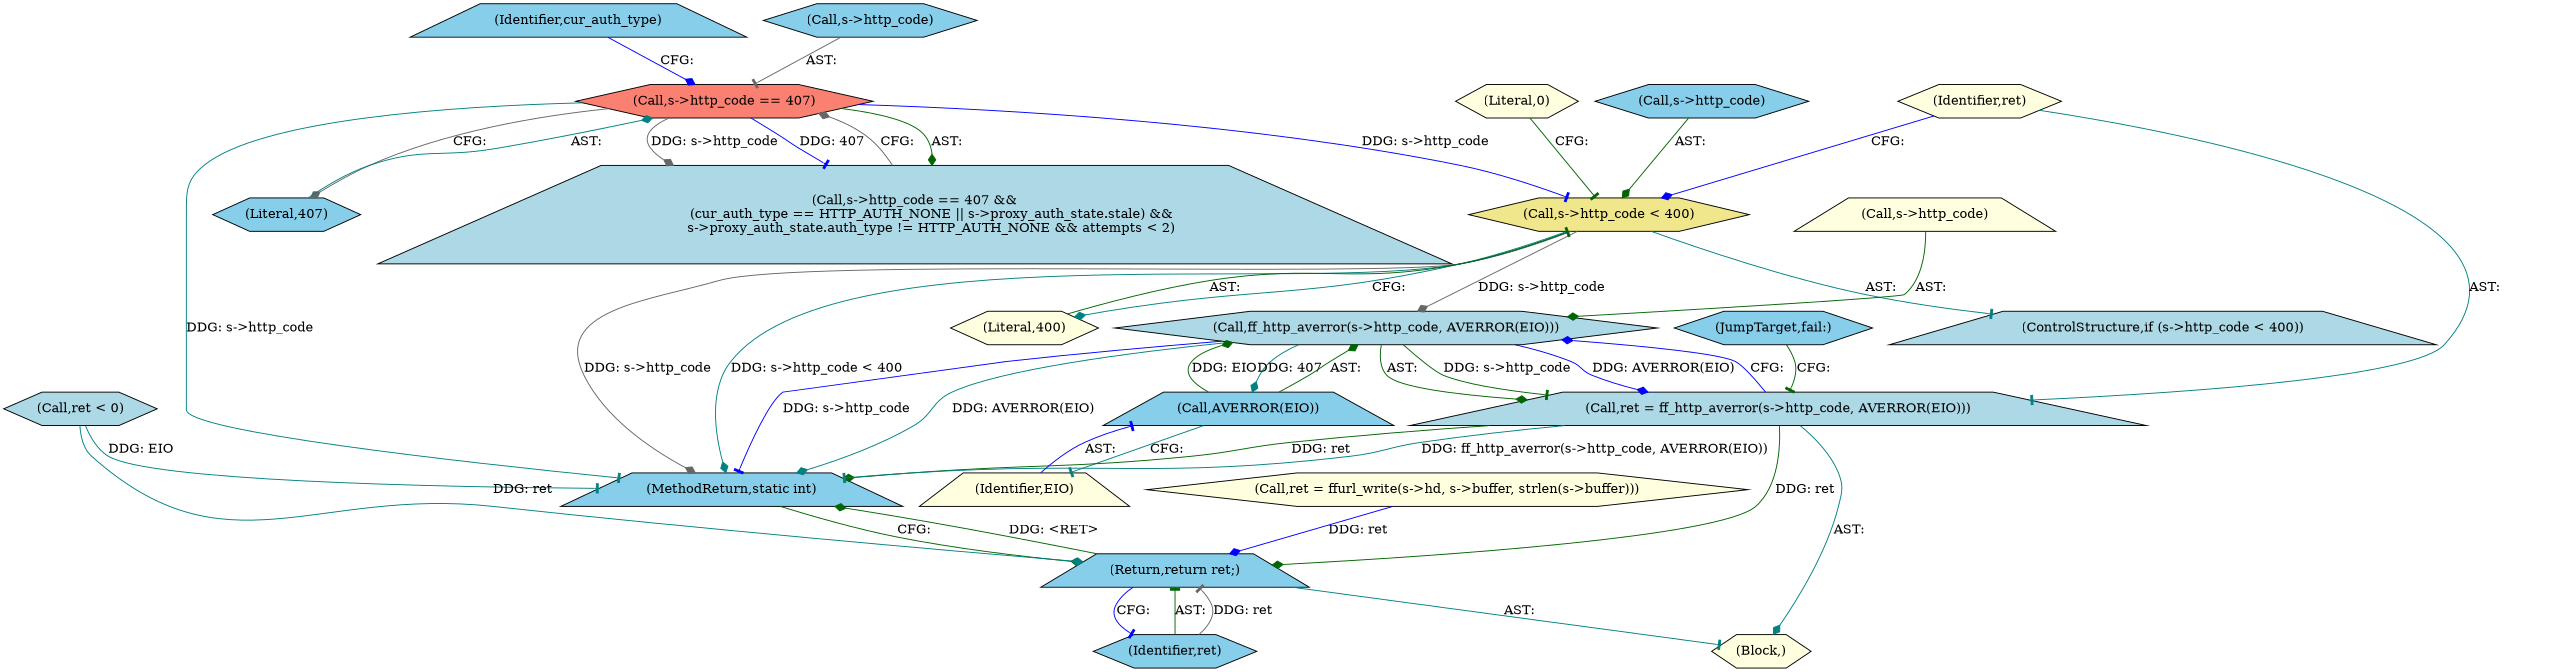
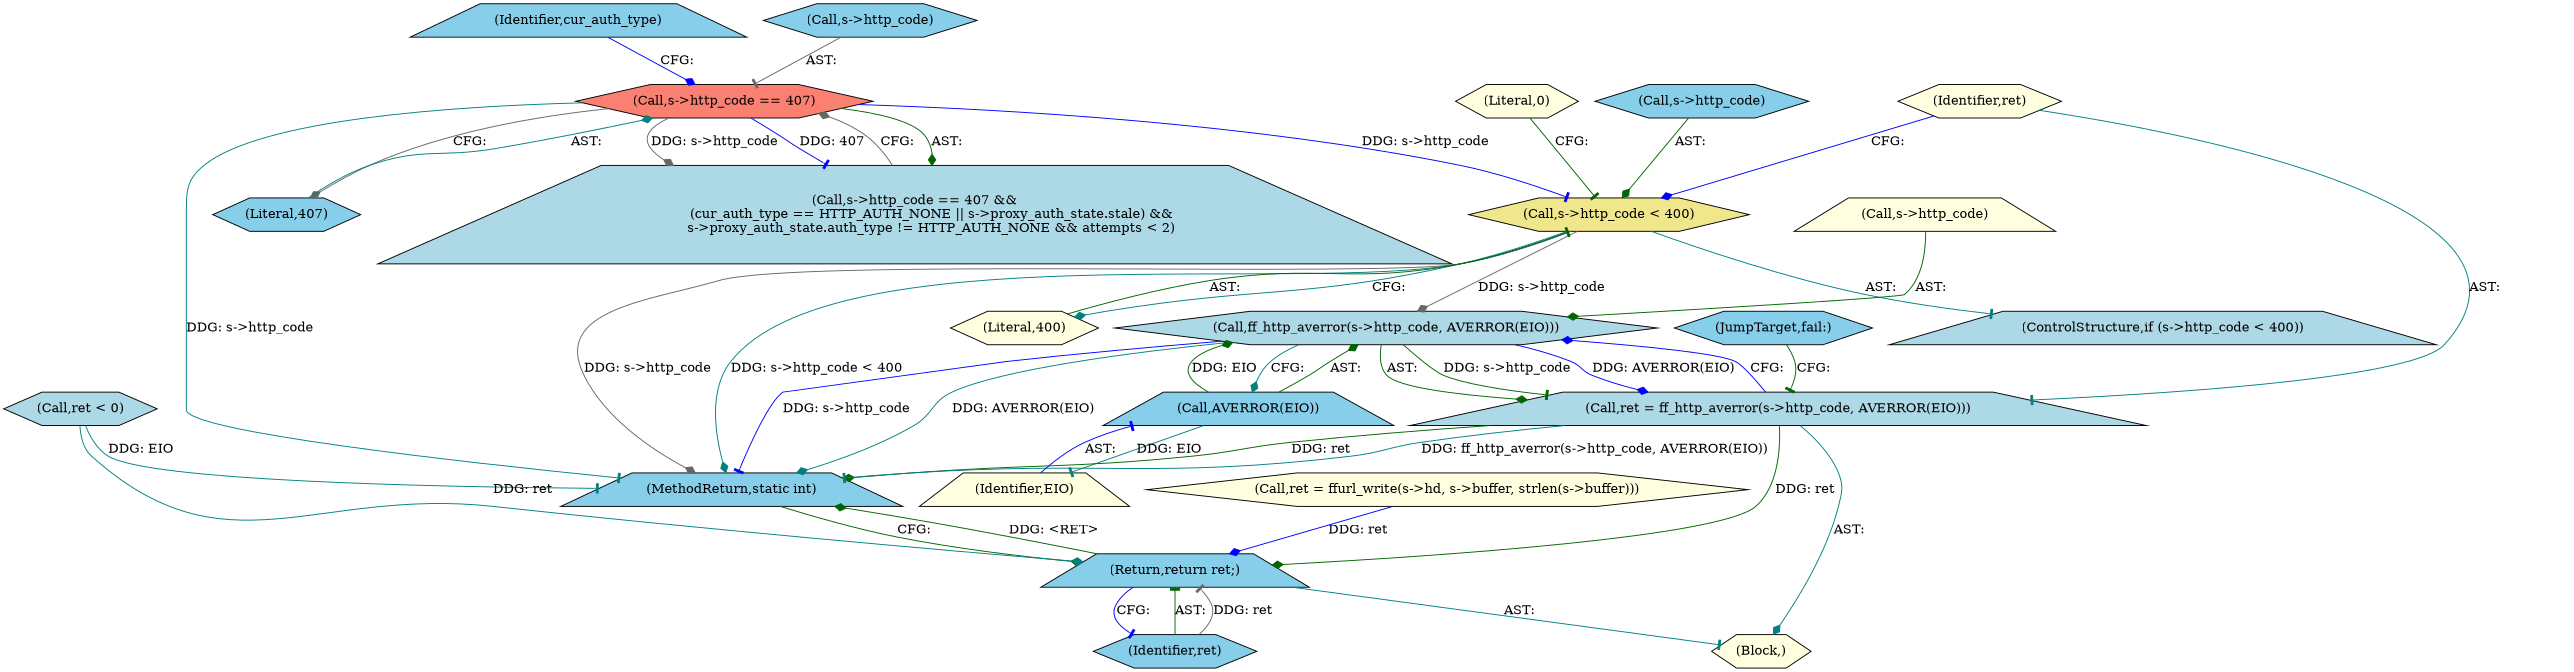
edge "(Call,ff_http_averror(s->http_code, AVERROR(EIO)))" -> "(Call,AVERROR(EIO))": label "DDG: 407" -> "CFG: "
edge "(Call,AVERROR(EIO))" -> "(Identifier,EIO)": label "CFG: " -> "DDG: EIO"
